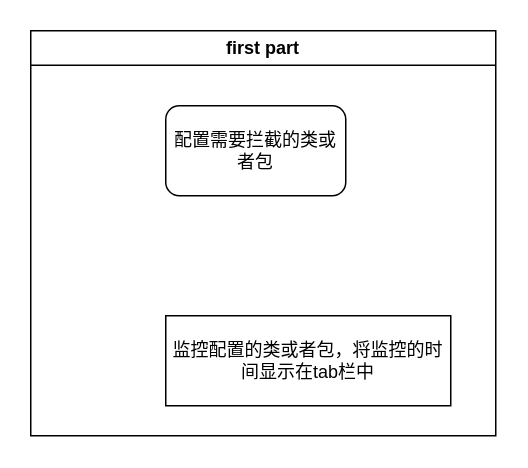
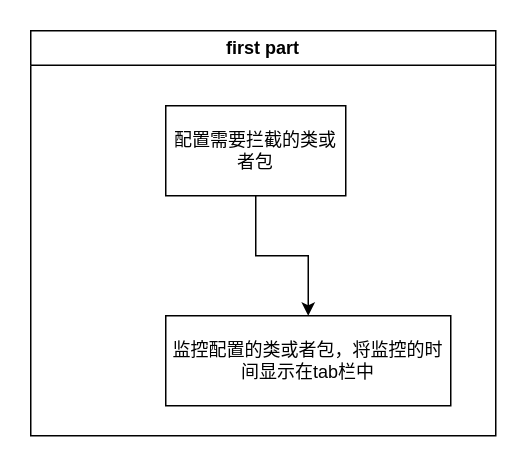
node "配置需要拦截的类或者包": shape rounded rectangle -> rectangle
edge "配置需要拦截的类或者包" -> "监控配置的类或者包，将监控的时间显示在tab栏中": added
